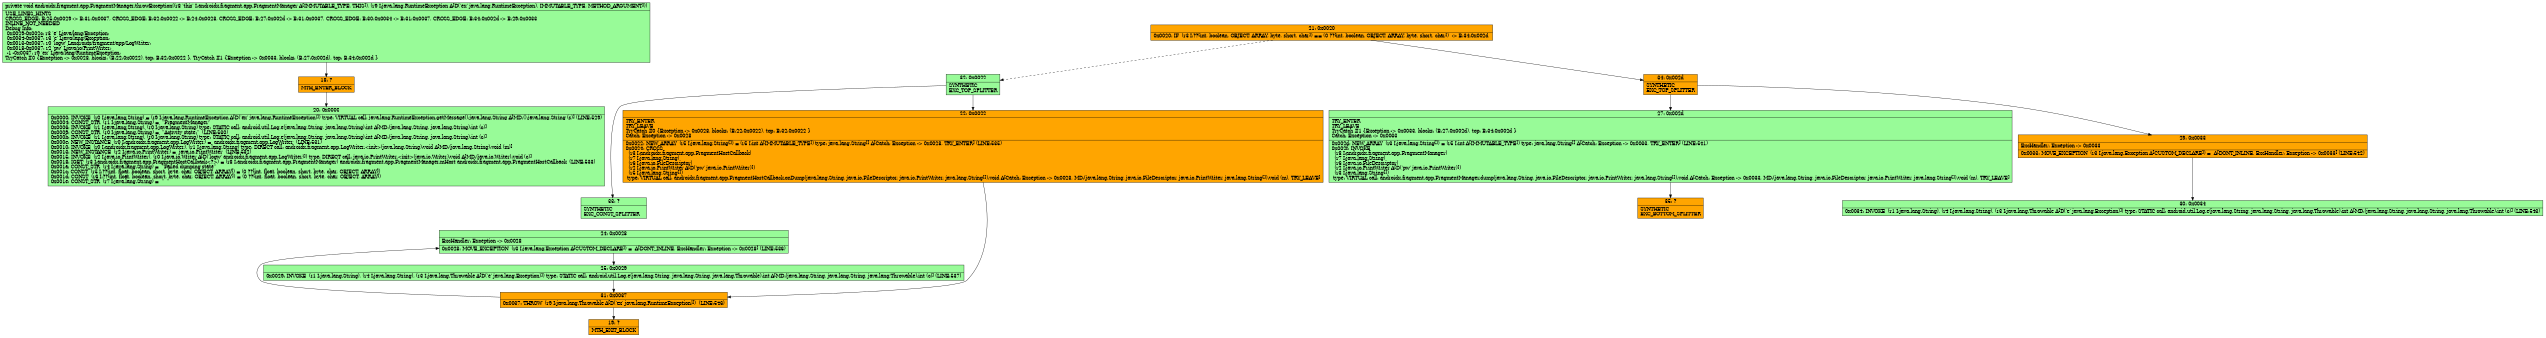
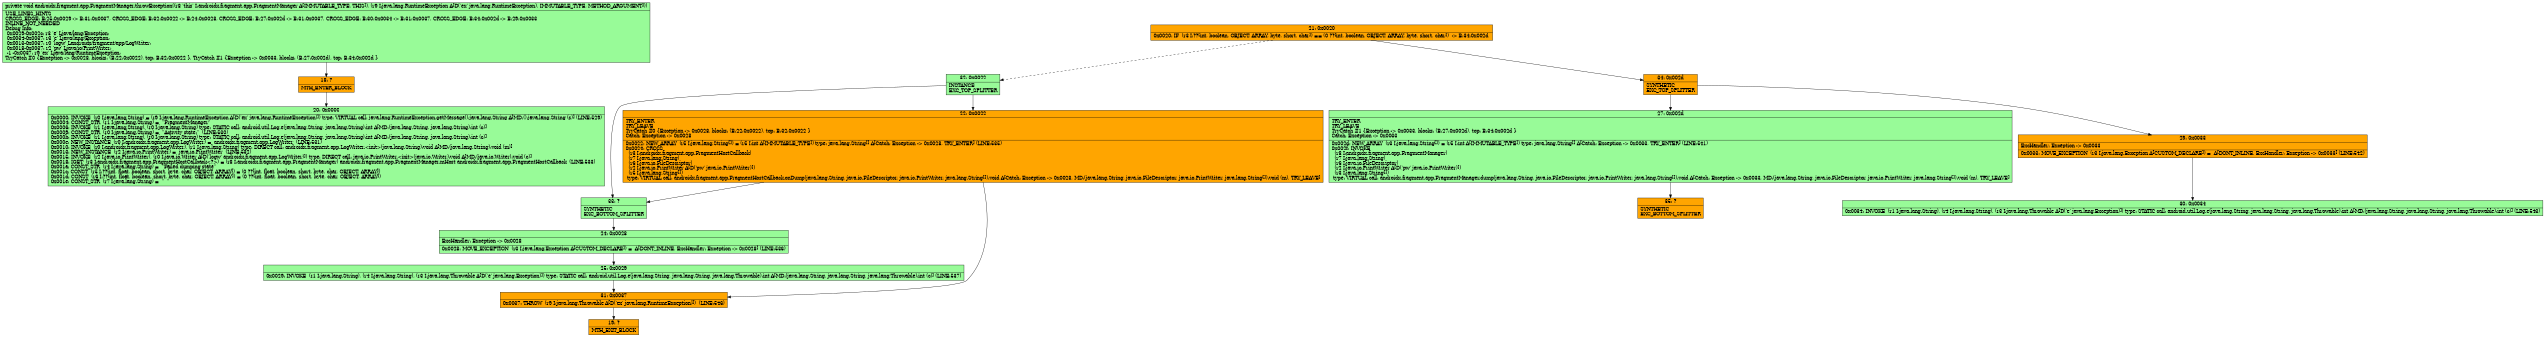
node "32: 0x0022": text "SYNTHETIC" -> "INSTANCE"
edge "22: 0x0022" -> "33: ?": added
node "33: ?": text "EXC_CONST_SPLITTER" -> "EXC_BOTTOM_SPLITTER"
edge "31: 0x0037" -> "24: 0x0028": now "33: ?" -> "24: 0x0028"
